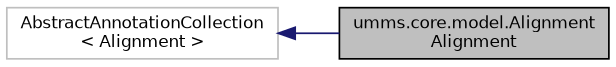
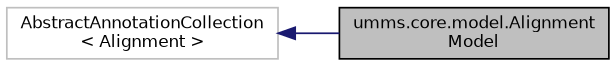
node "umms.core.model.Alignment Alignment": label "umms.core.model.Alignment Alignment" -> "umms.core.model.Alignment Model"
